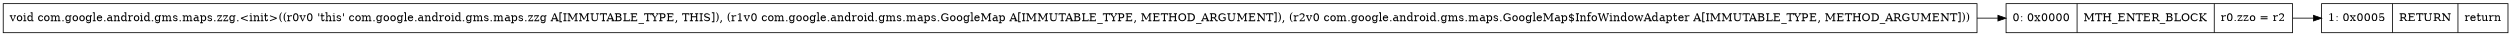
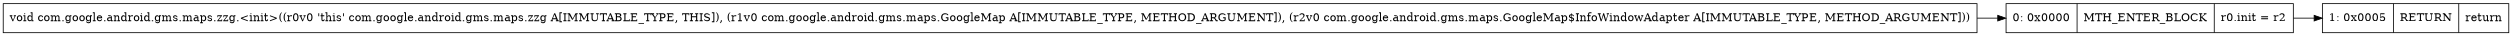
node "0: 0x0000": text "r0.zzo = r2" -> "r0.init = r2"
